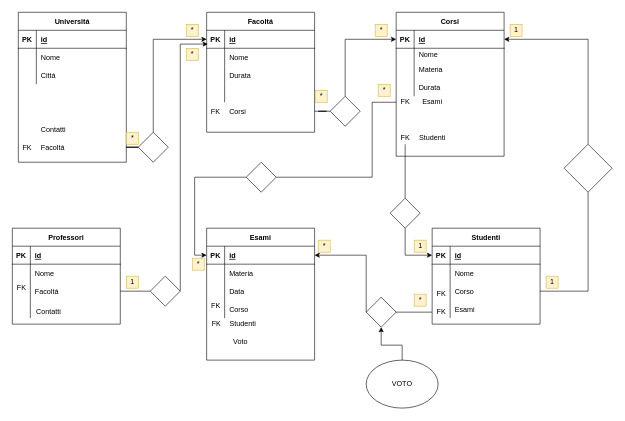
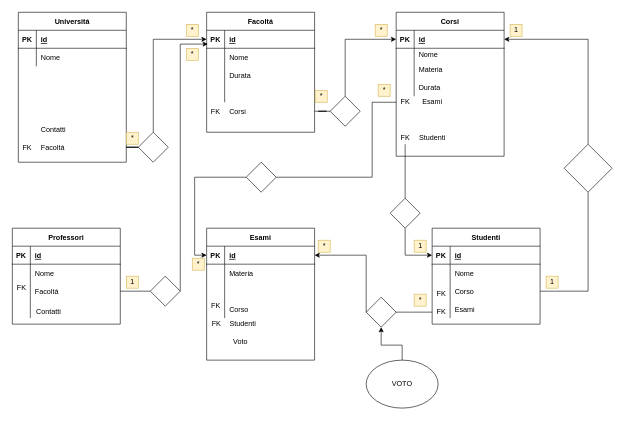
node "Cittá": removed
node "Data": removed
